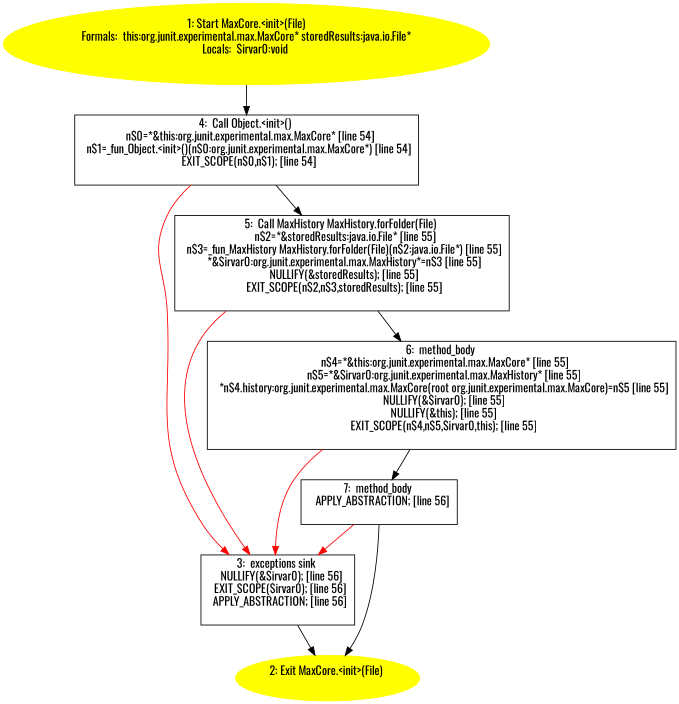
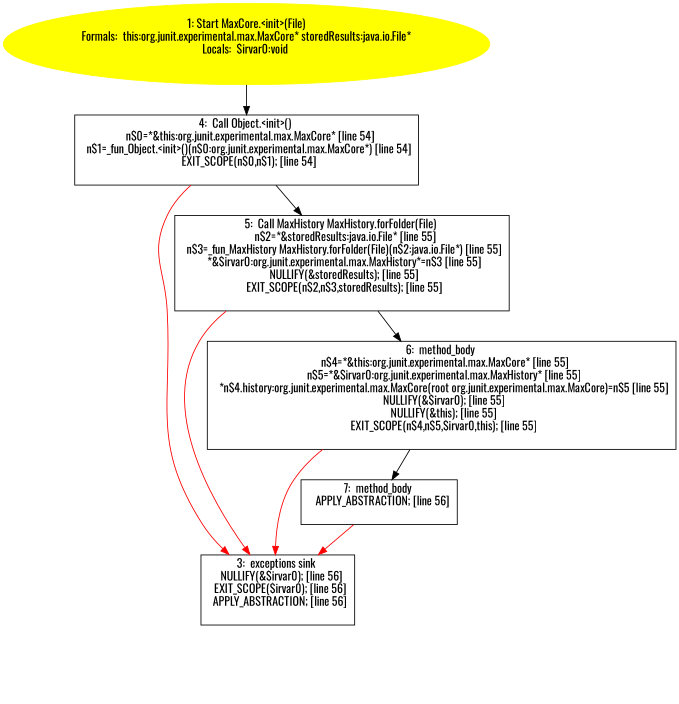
node "2: Exit MaxCore.<init>(File)": removed
